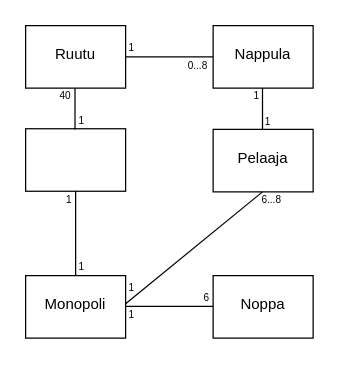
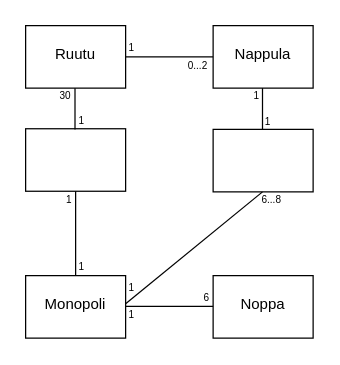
node "0...8": label "0...8" -> "0...2"
node "40": label "40" -> "30"
node "Pelaaja": removed
